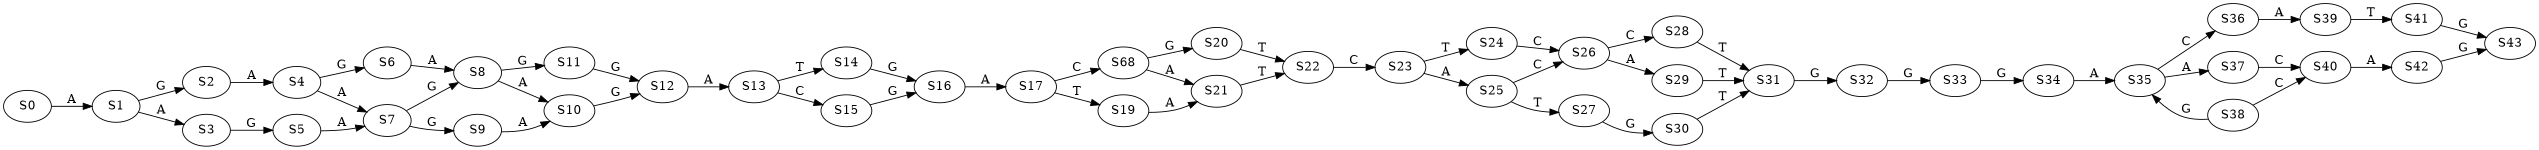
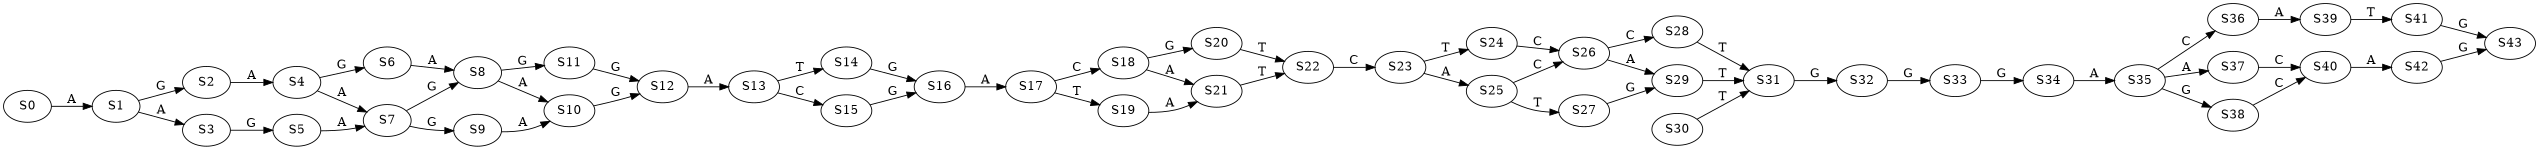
node "S68": label "S68" -> "S18"
edge "S38" -> "S35": reversed
edge "S27" -> "S30": now "S27" -> "S29"
